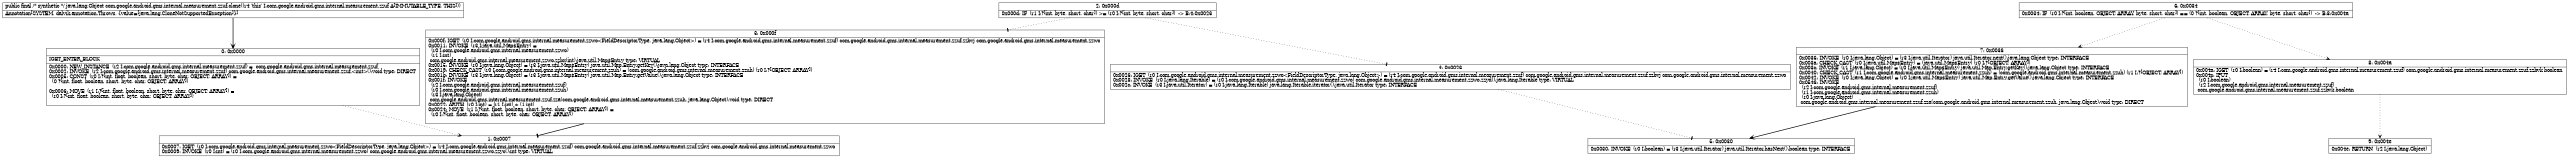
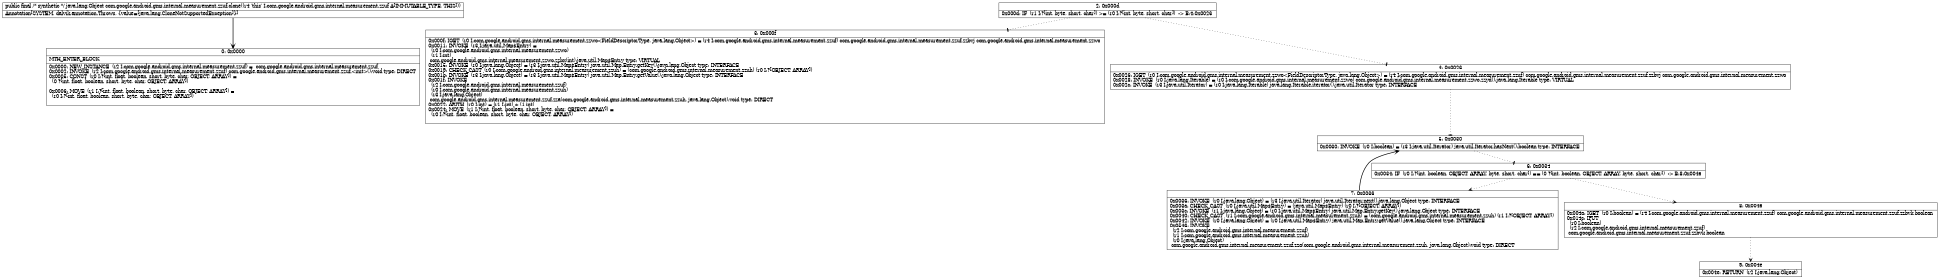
node "0: 0x0000": text "IGET_ENTER_BLOCK" -> "MTH_ENTER_BLOCK"
node "8: 0x004a": text "0x004c: IPUT" -> "0x014c: IPUT"
node "1: 0x0007": removed
edge "5: 0x0030" -> "6: 0x0034": added
